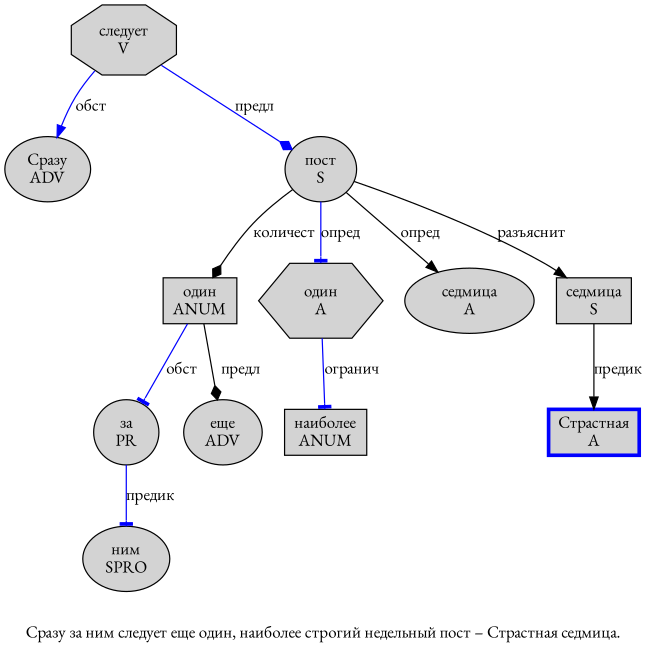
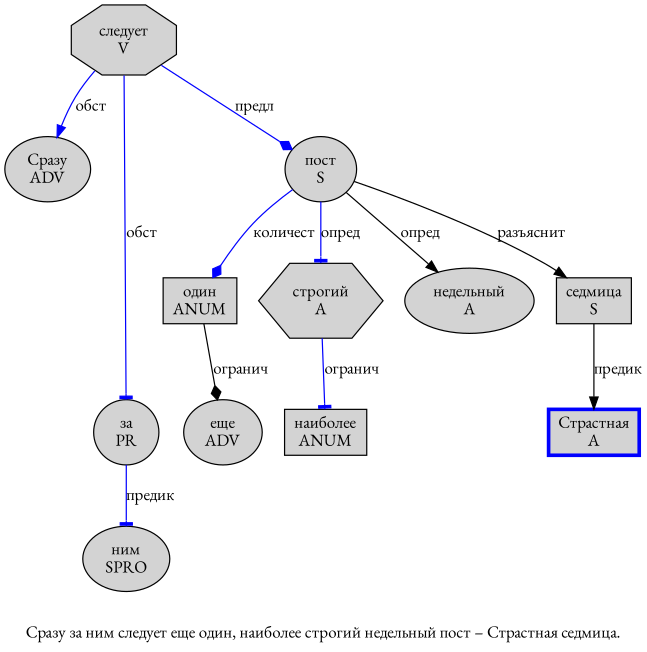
edge "пост S" -> "один ANUM": color black -> blue
node "один A": label "один A" -> "строгий A"
node "седмица A": label "седмица A" -> "недельный A"
edge "один ANUM" -> "за PR": now "следует V" -> "за PR"
edge "один ANUM" -> "еще ADV": label "предл" -> "огранич"
